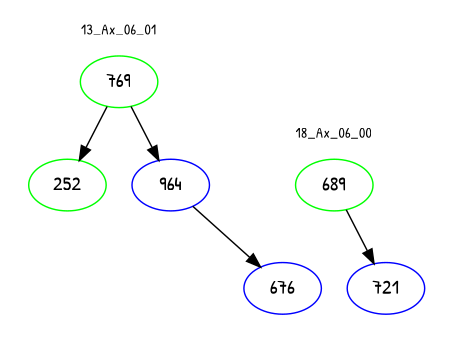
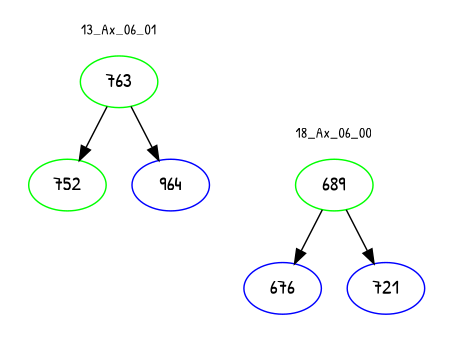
node "769": label "769" -> "763"
node "252": label "252" -> "752"
edge "964" -> "676": now "689" -> "676"
